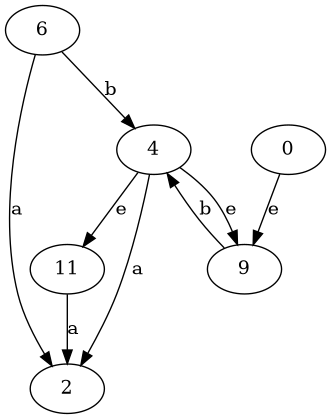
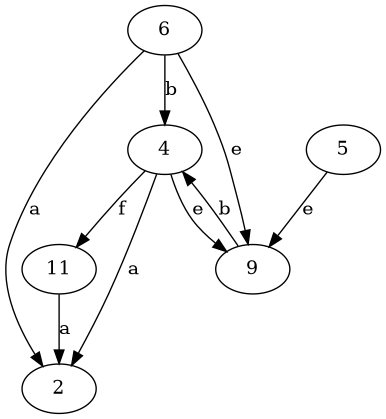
edge "6" -> "9": added, label "e"
node "0": label "0" -> "5"
edge "4" -> "11": label "e" -> "f"
